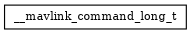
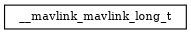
node "__mavlink_command_long_t": label "__mavlink_command_long_t" -> "__mavlink_mavlink_long_t"
